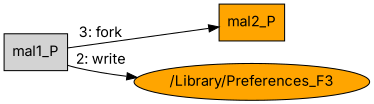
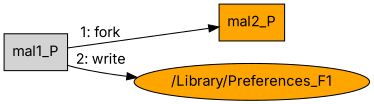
edge "mal1_P" -> "mal2_P": label "3: fork" -> "1: fork"
node "/Library/Preferences_F3": label "/Library/Preferences_F3" -> "/Library/Preferences_F1"
